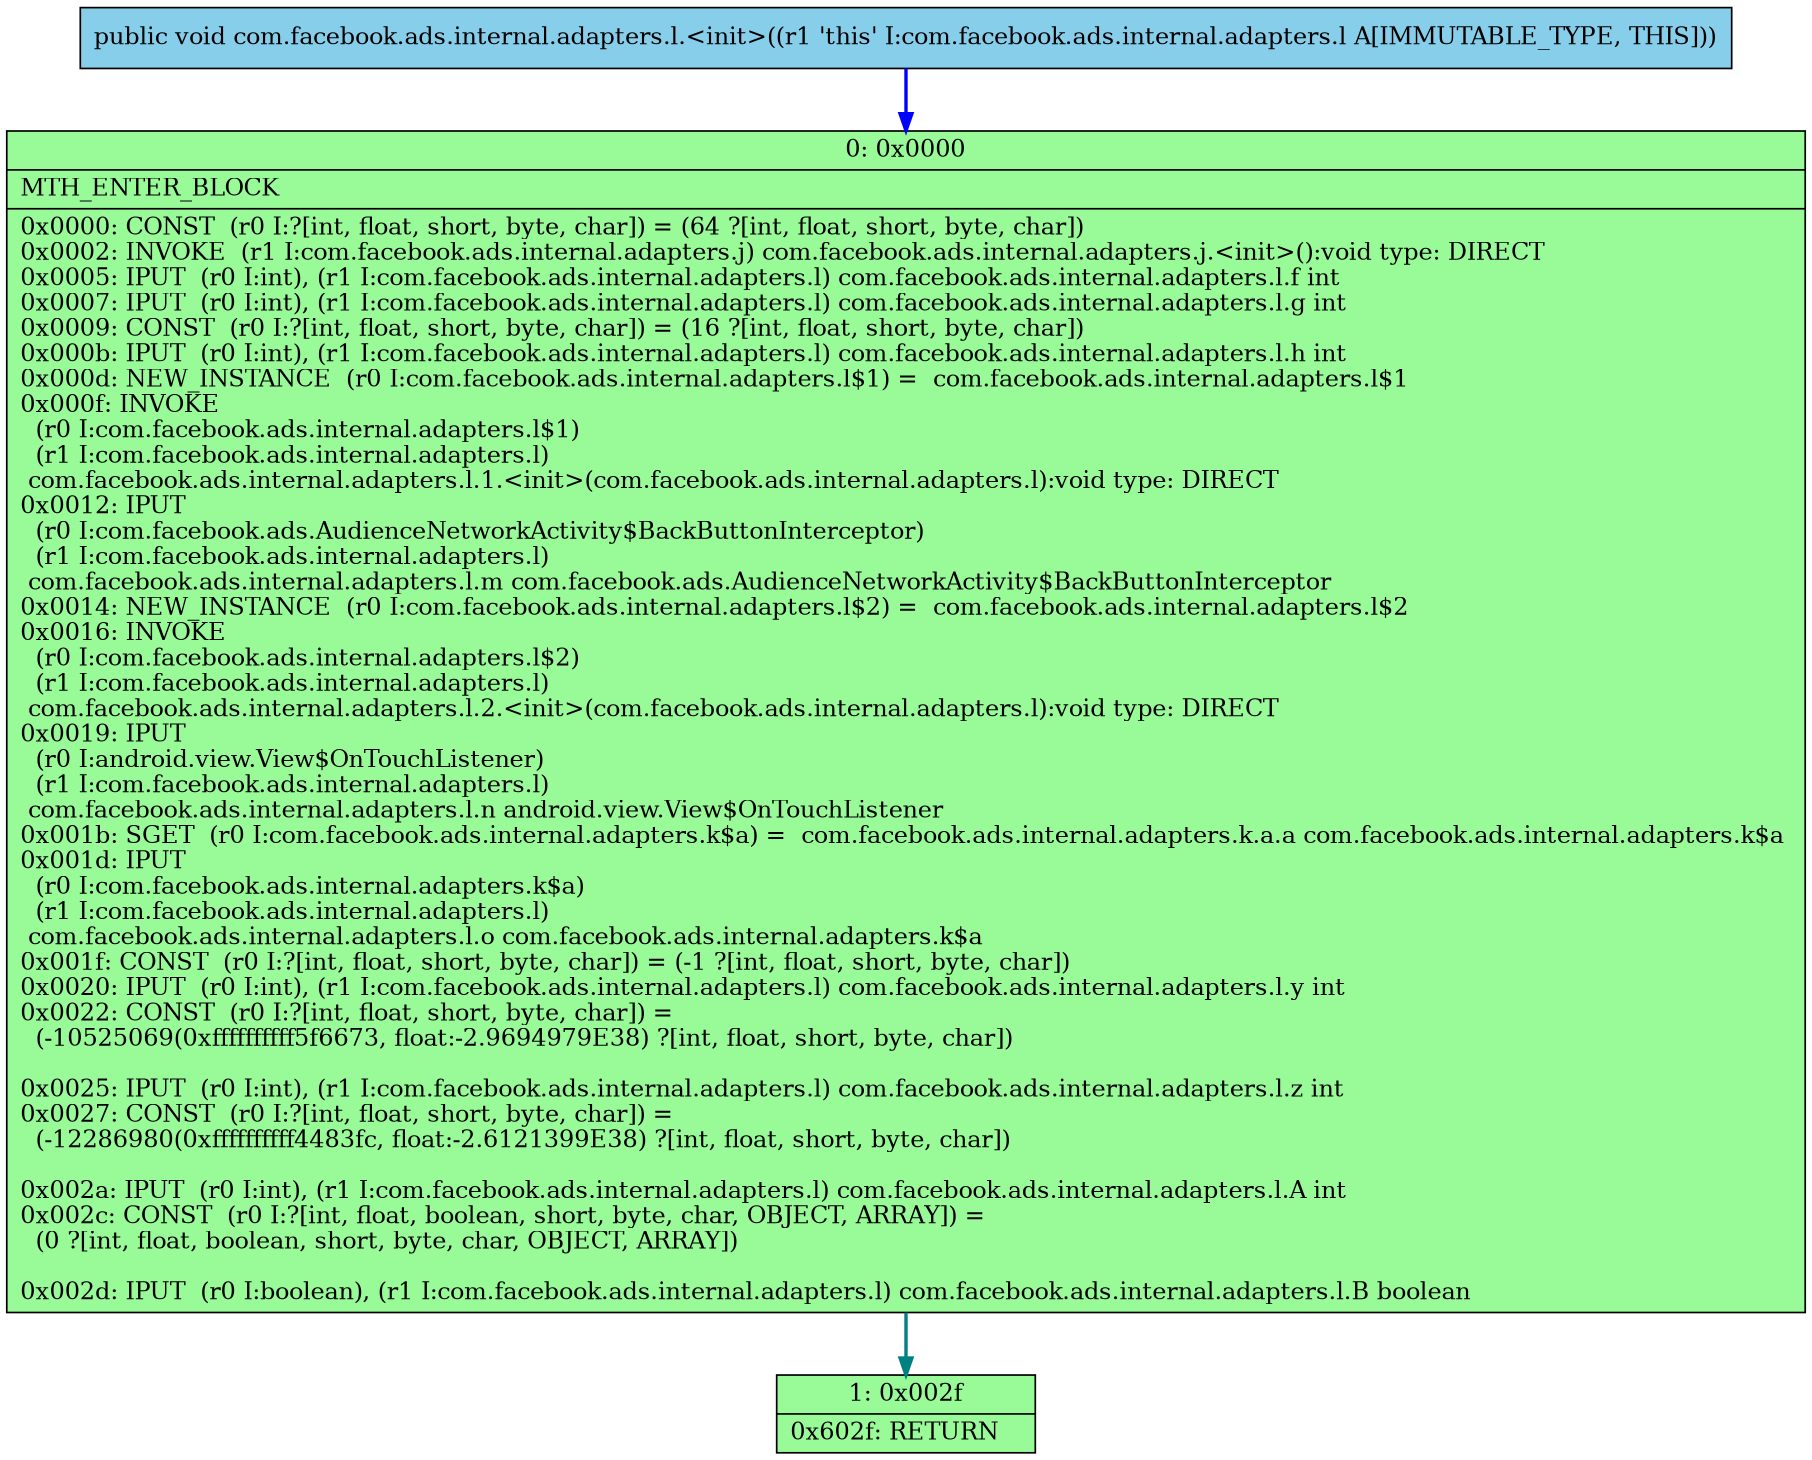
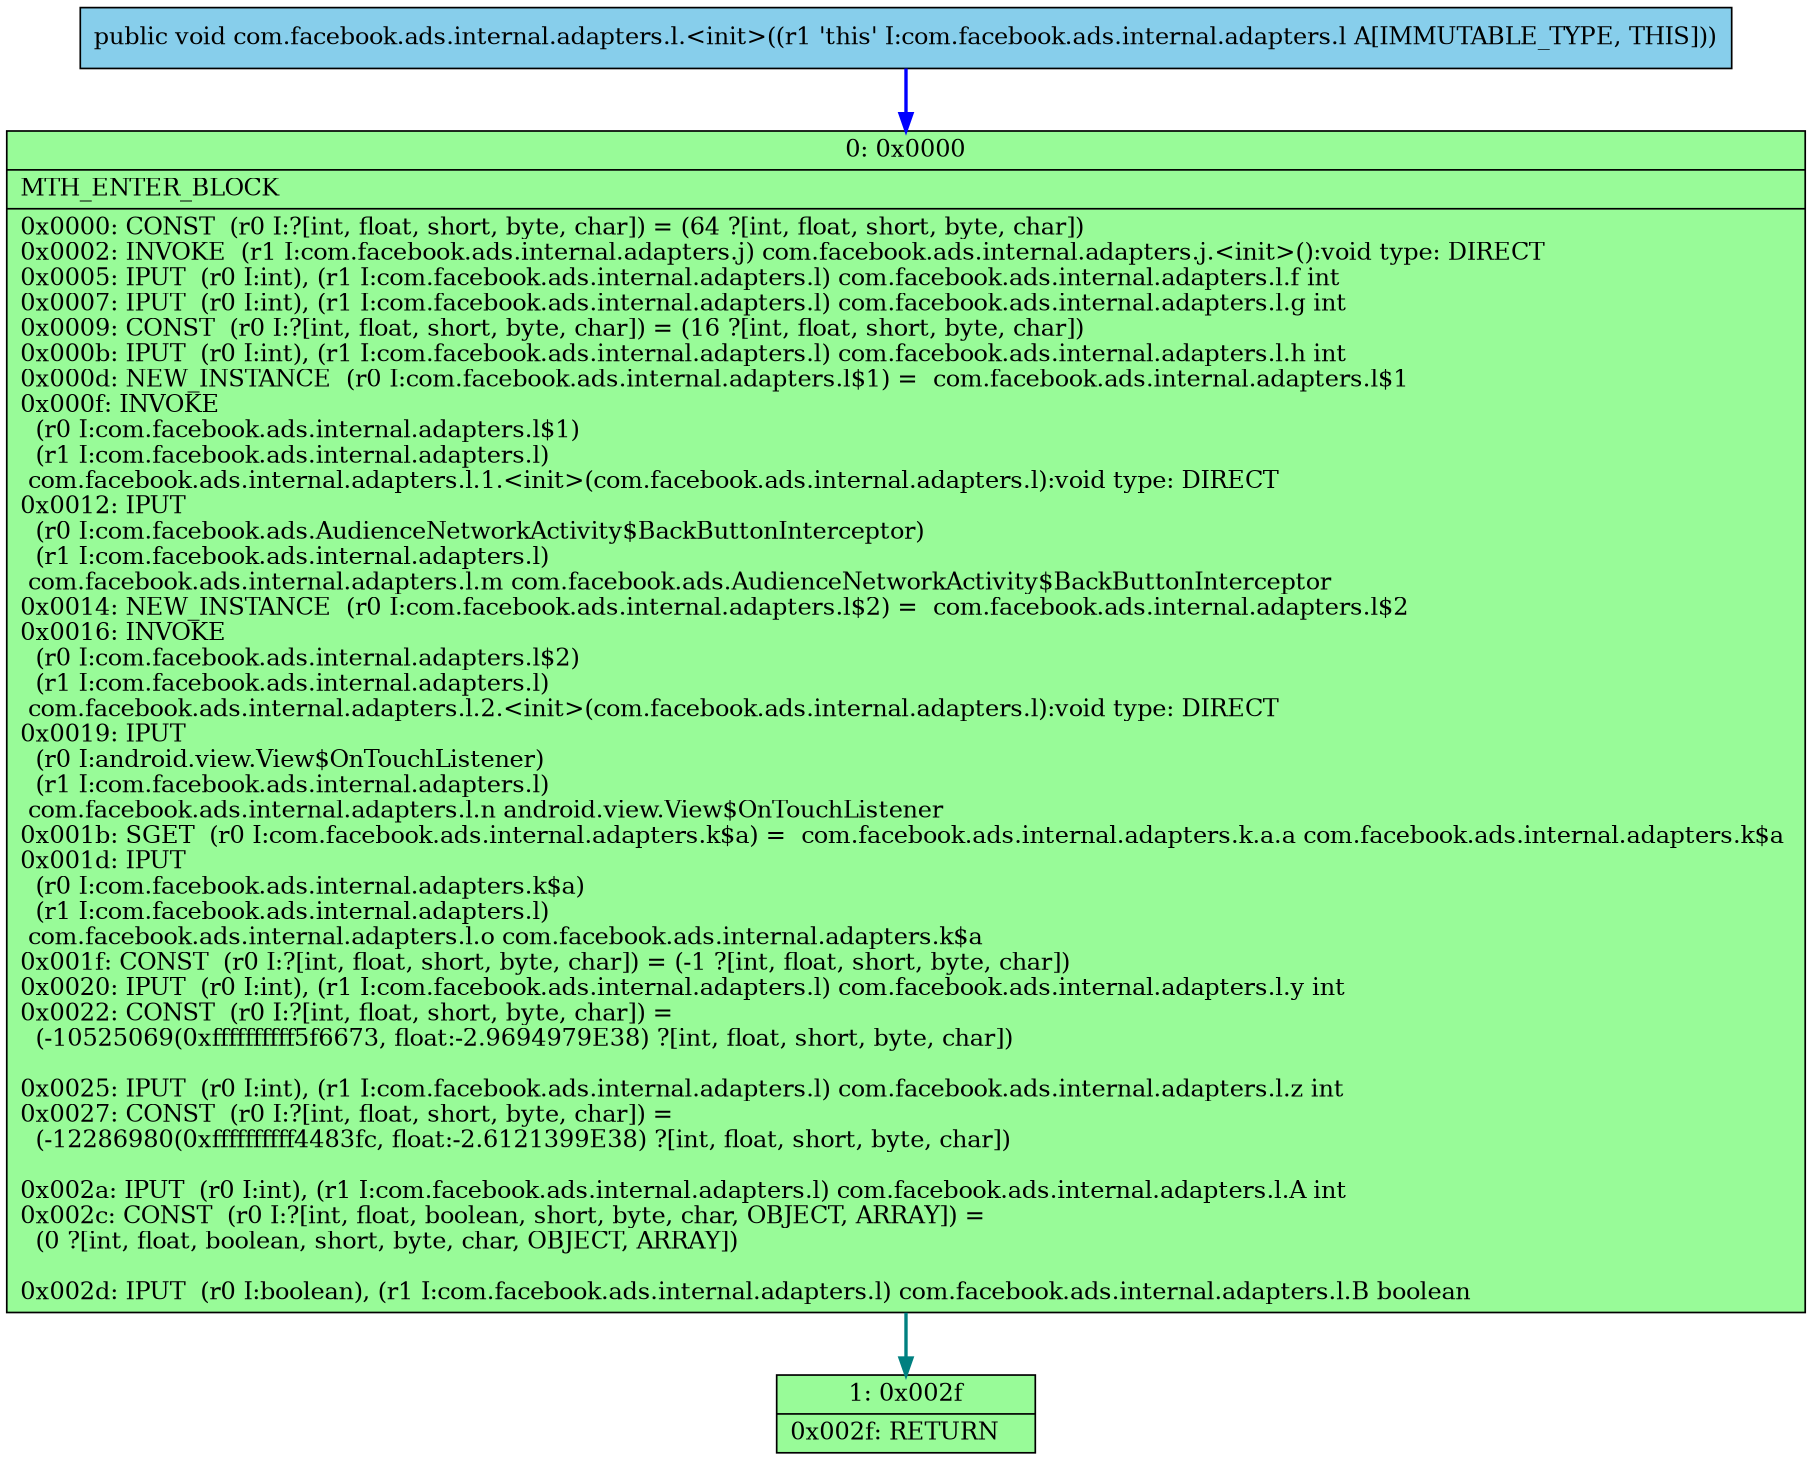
node "1: 0x002f": text "0x602f: RETURN" -> "0x002f: RETURN"
